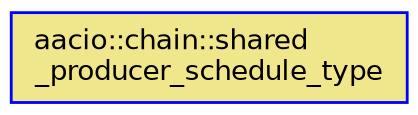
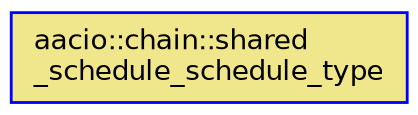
node "aacio::chain::shared _producer_schedule_type": label "aacio::chain::shared _producer_schedule_type" -> "aacio::chain::shared _schedule_schedule_type"
